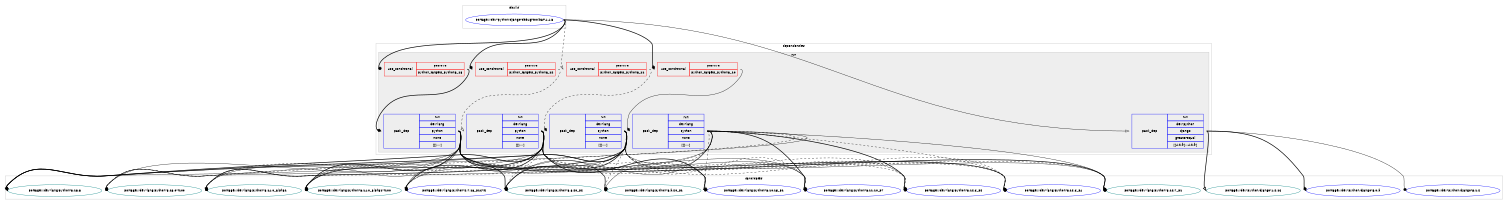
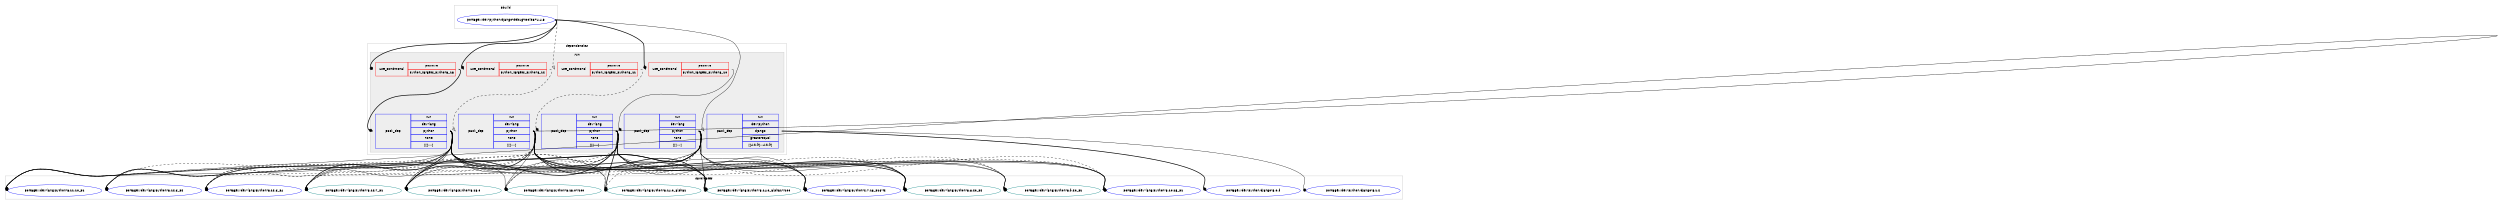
node "portage://dev-lang/python-3.13.3": label "portage://dev-lang/python-3.13.3" -> "portage://dev-lang/python-3.13.0"
node "portage://dev-lang/python-3.11.10_p7": label "portage://dev-lang/python-3.11.10_p7" -> "portage://dev-lang/python-3.11.10_p1"
node "portage://dev-python/django-4.2.16": removed
